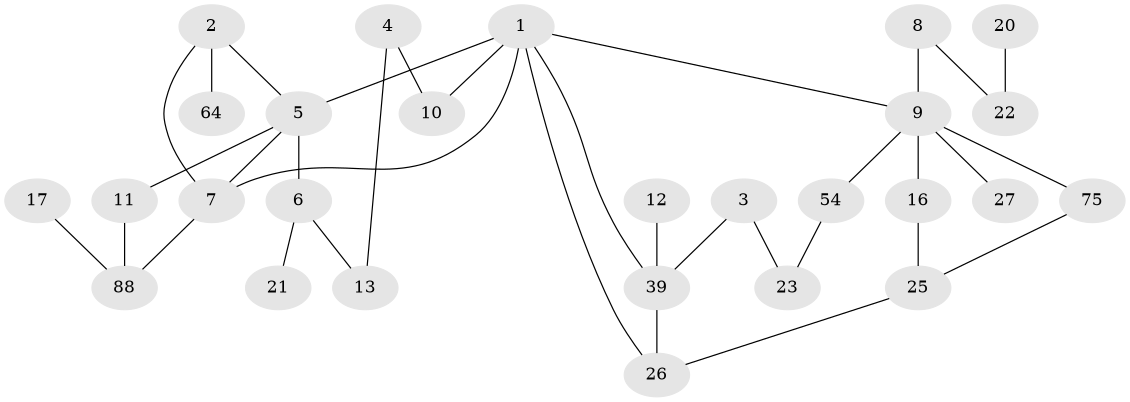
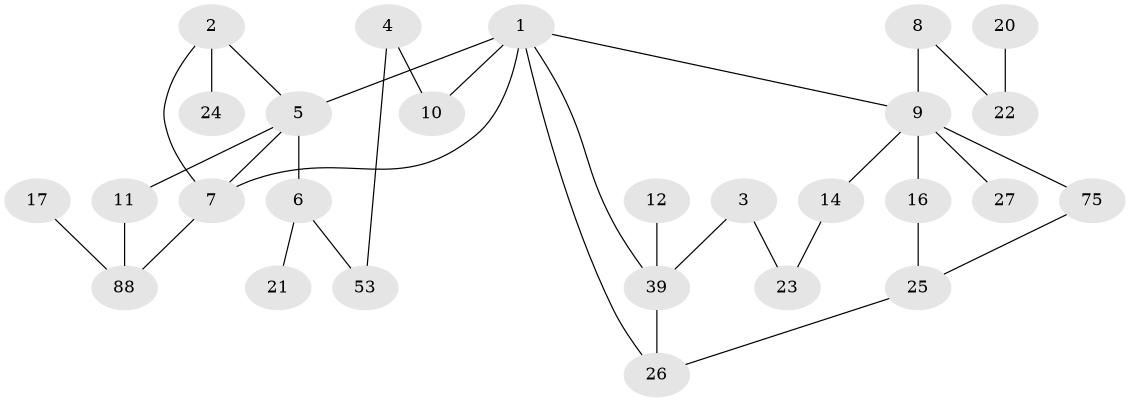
node "64": label "64" -> "24"
node "54": label "54" -> "14"
node "13": label "13" -> "53"
